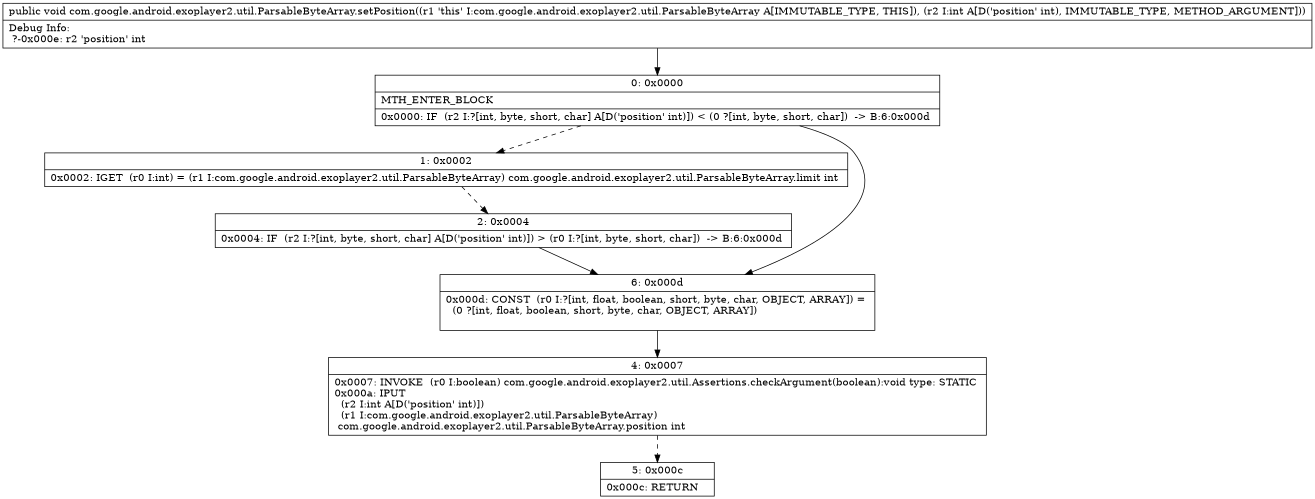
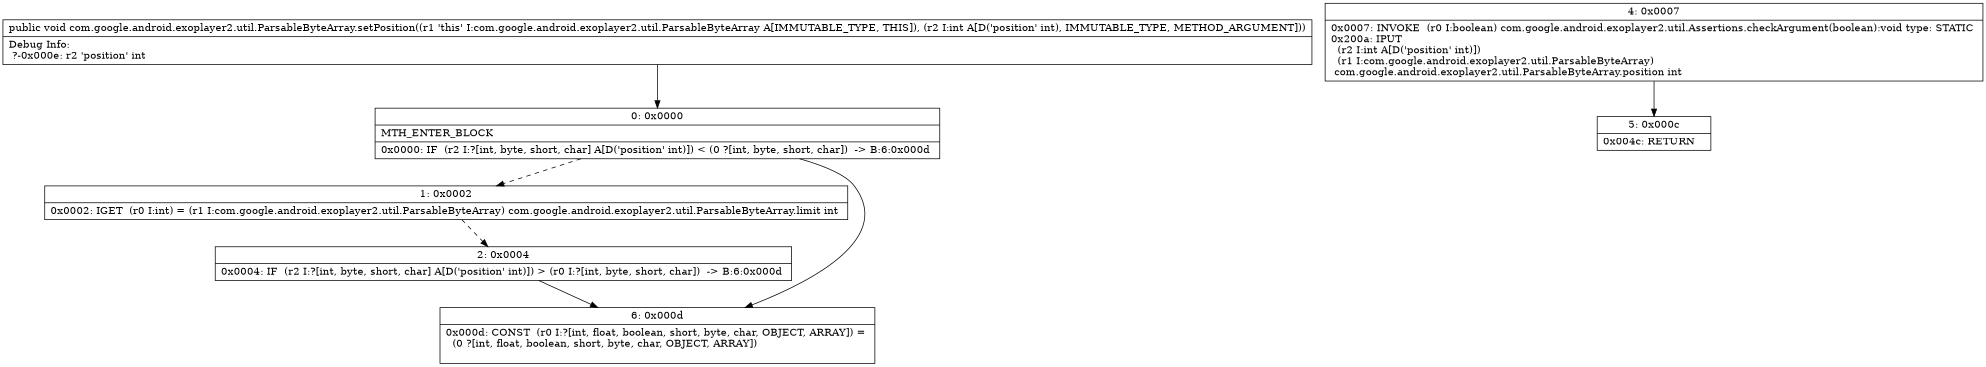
edge "6: 0x000d" -> "4: 0x0007": removed
node "4: 0x0007": text "0x000a: IPUT" -> "0x200a: IPUT"
edge "4: 0x0007" -> "5: 0x000c": style dashed -> solid
node "5: 0x000c": text "0x000c: RETURN" -> "0x004c: RETURN"
